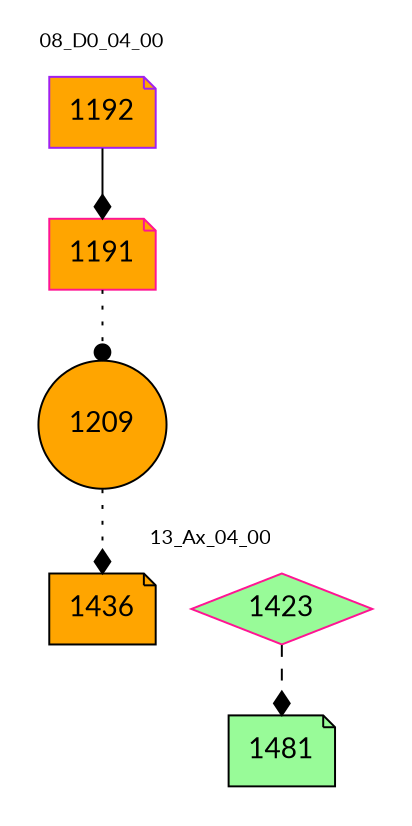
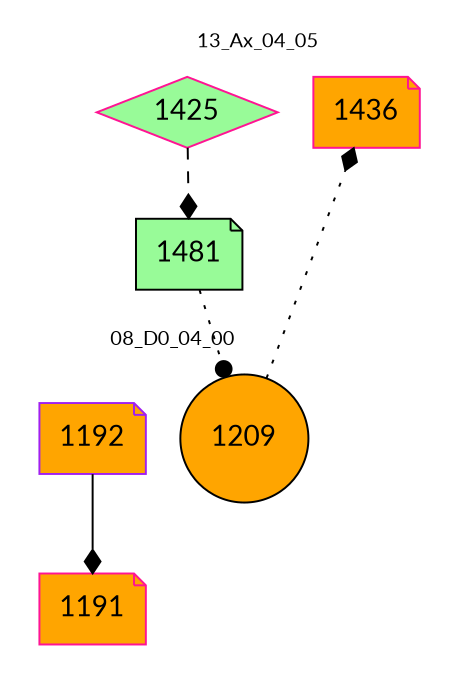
edge "1191" -> "1209": now "1481" -> "1209"
cluster "13_Ax_04_00": label "13_Ax_04_00" -> "13_Ax_04_05"
node "1436": color black -> deeppink
node "1423": label "1423" -> "1425"
